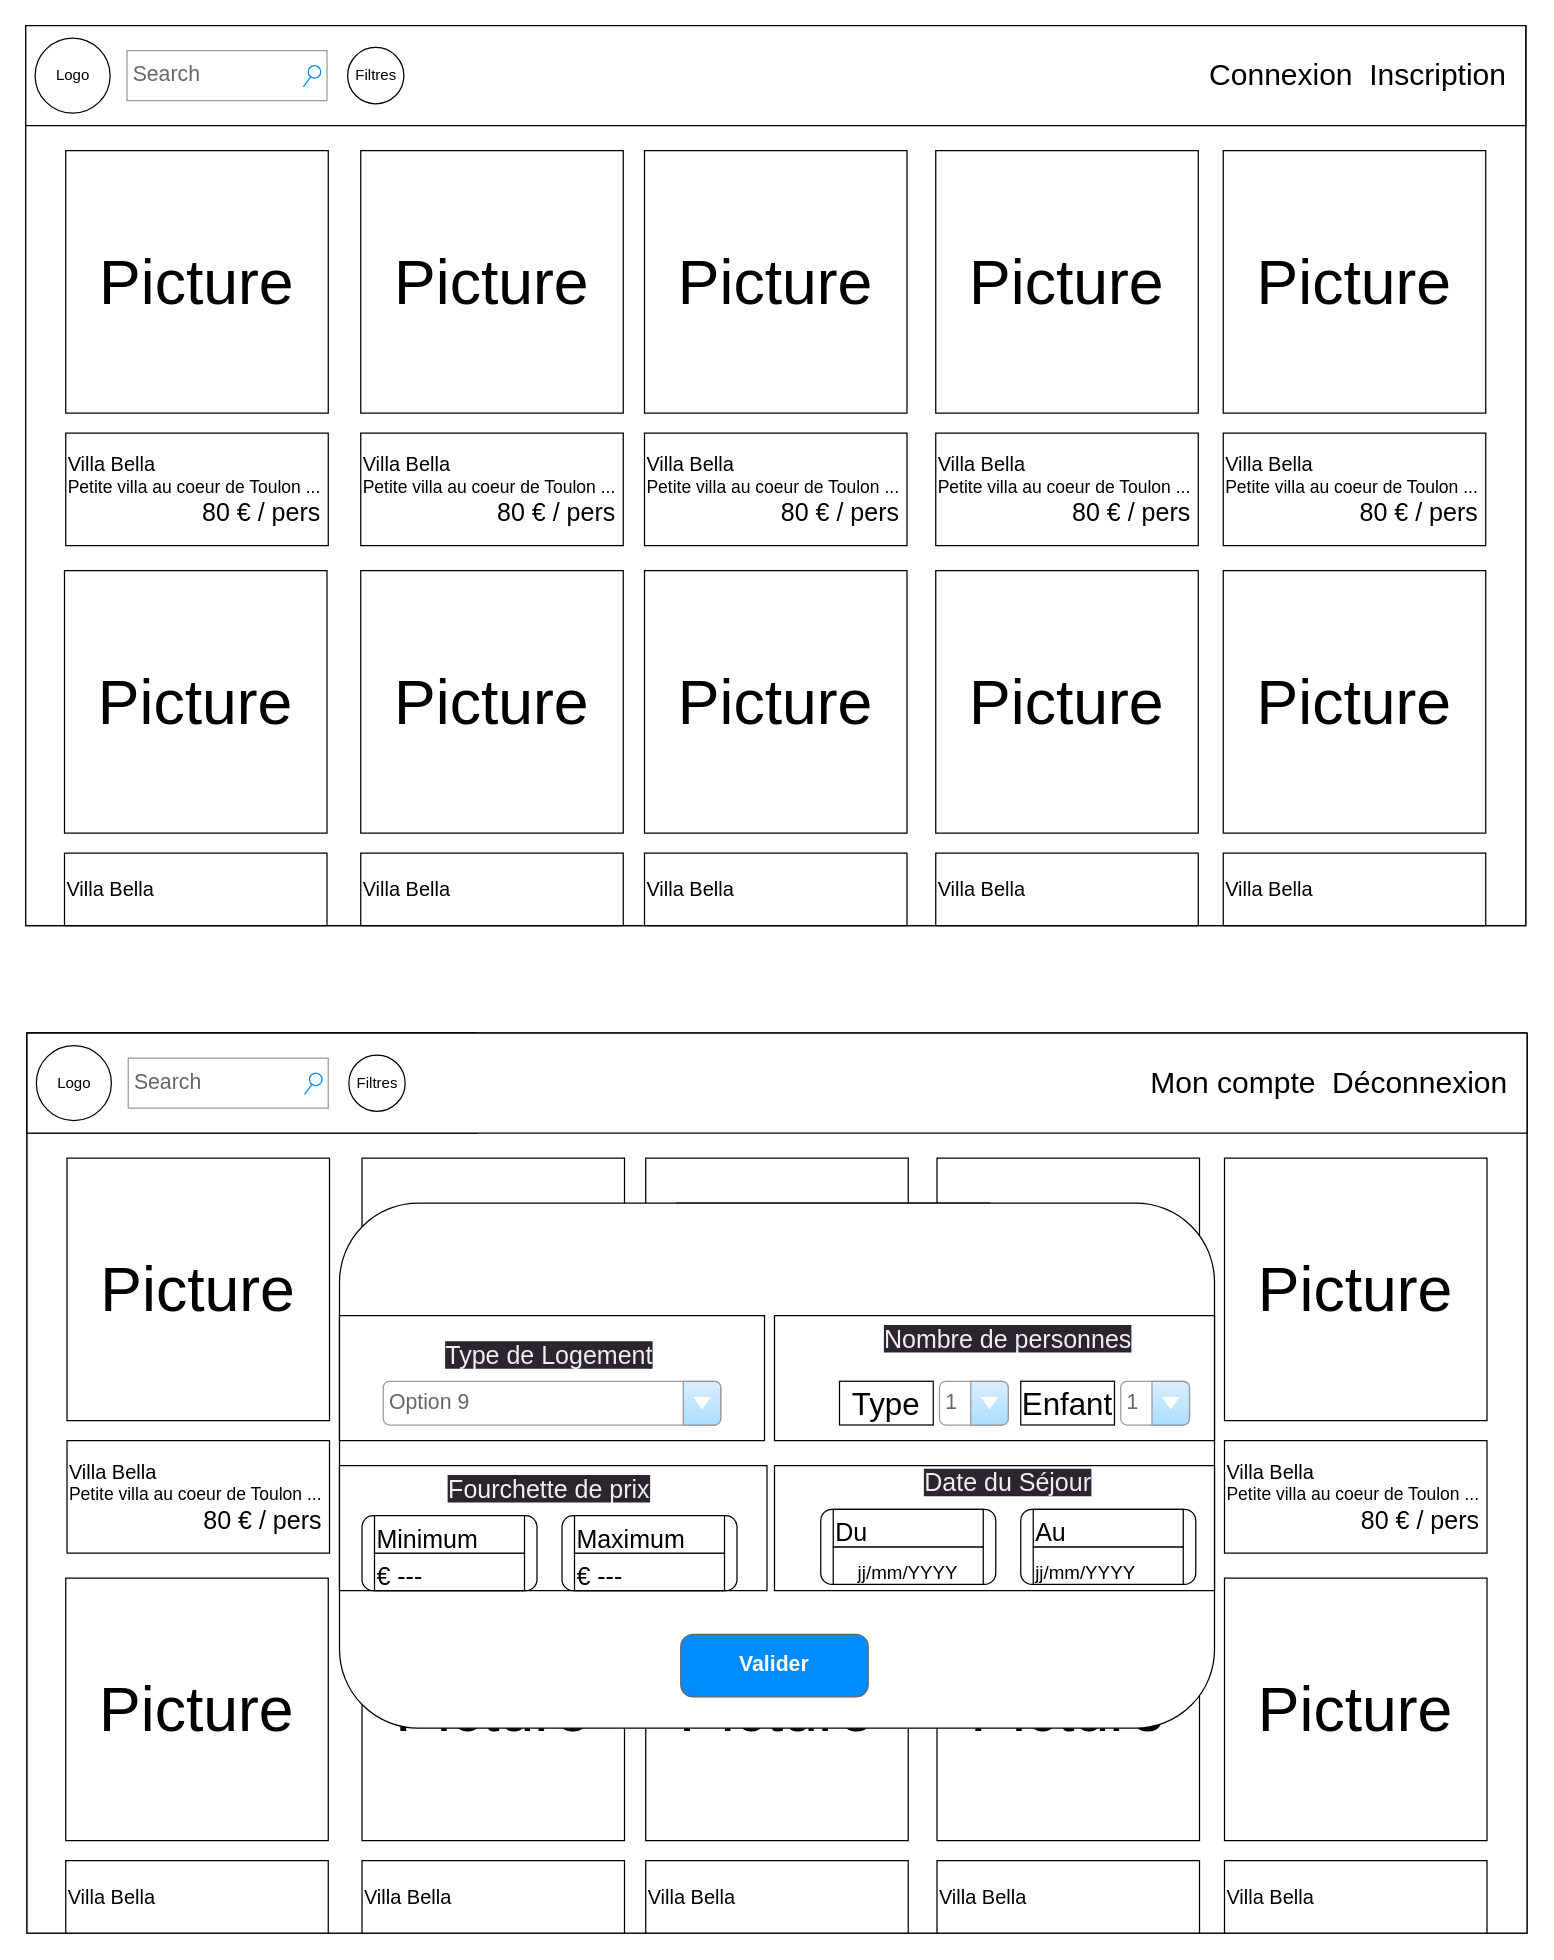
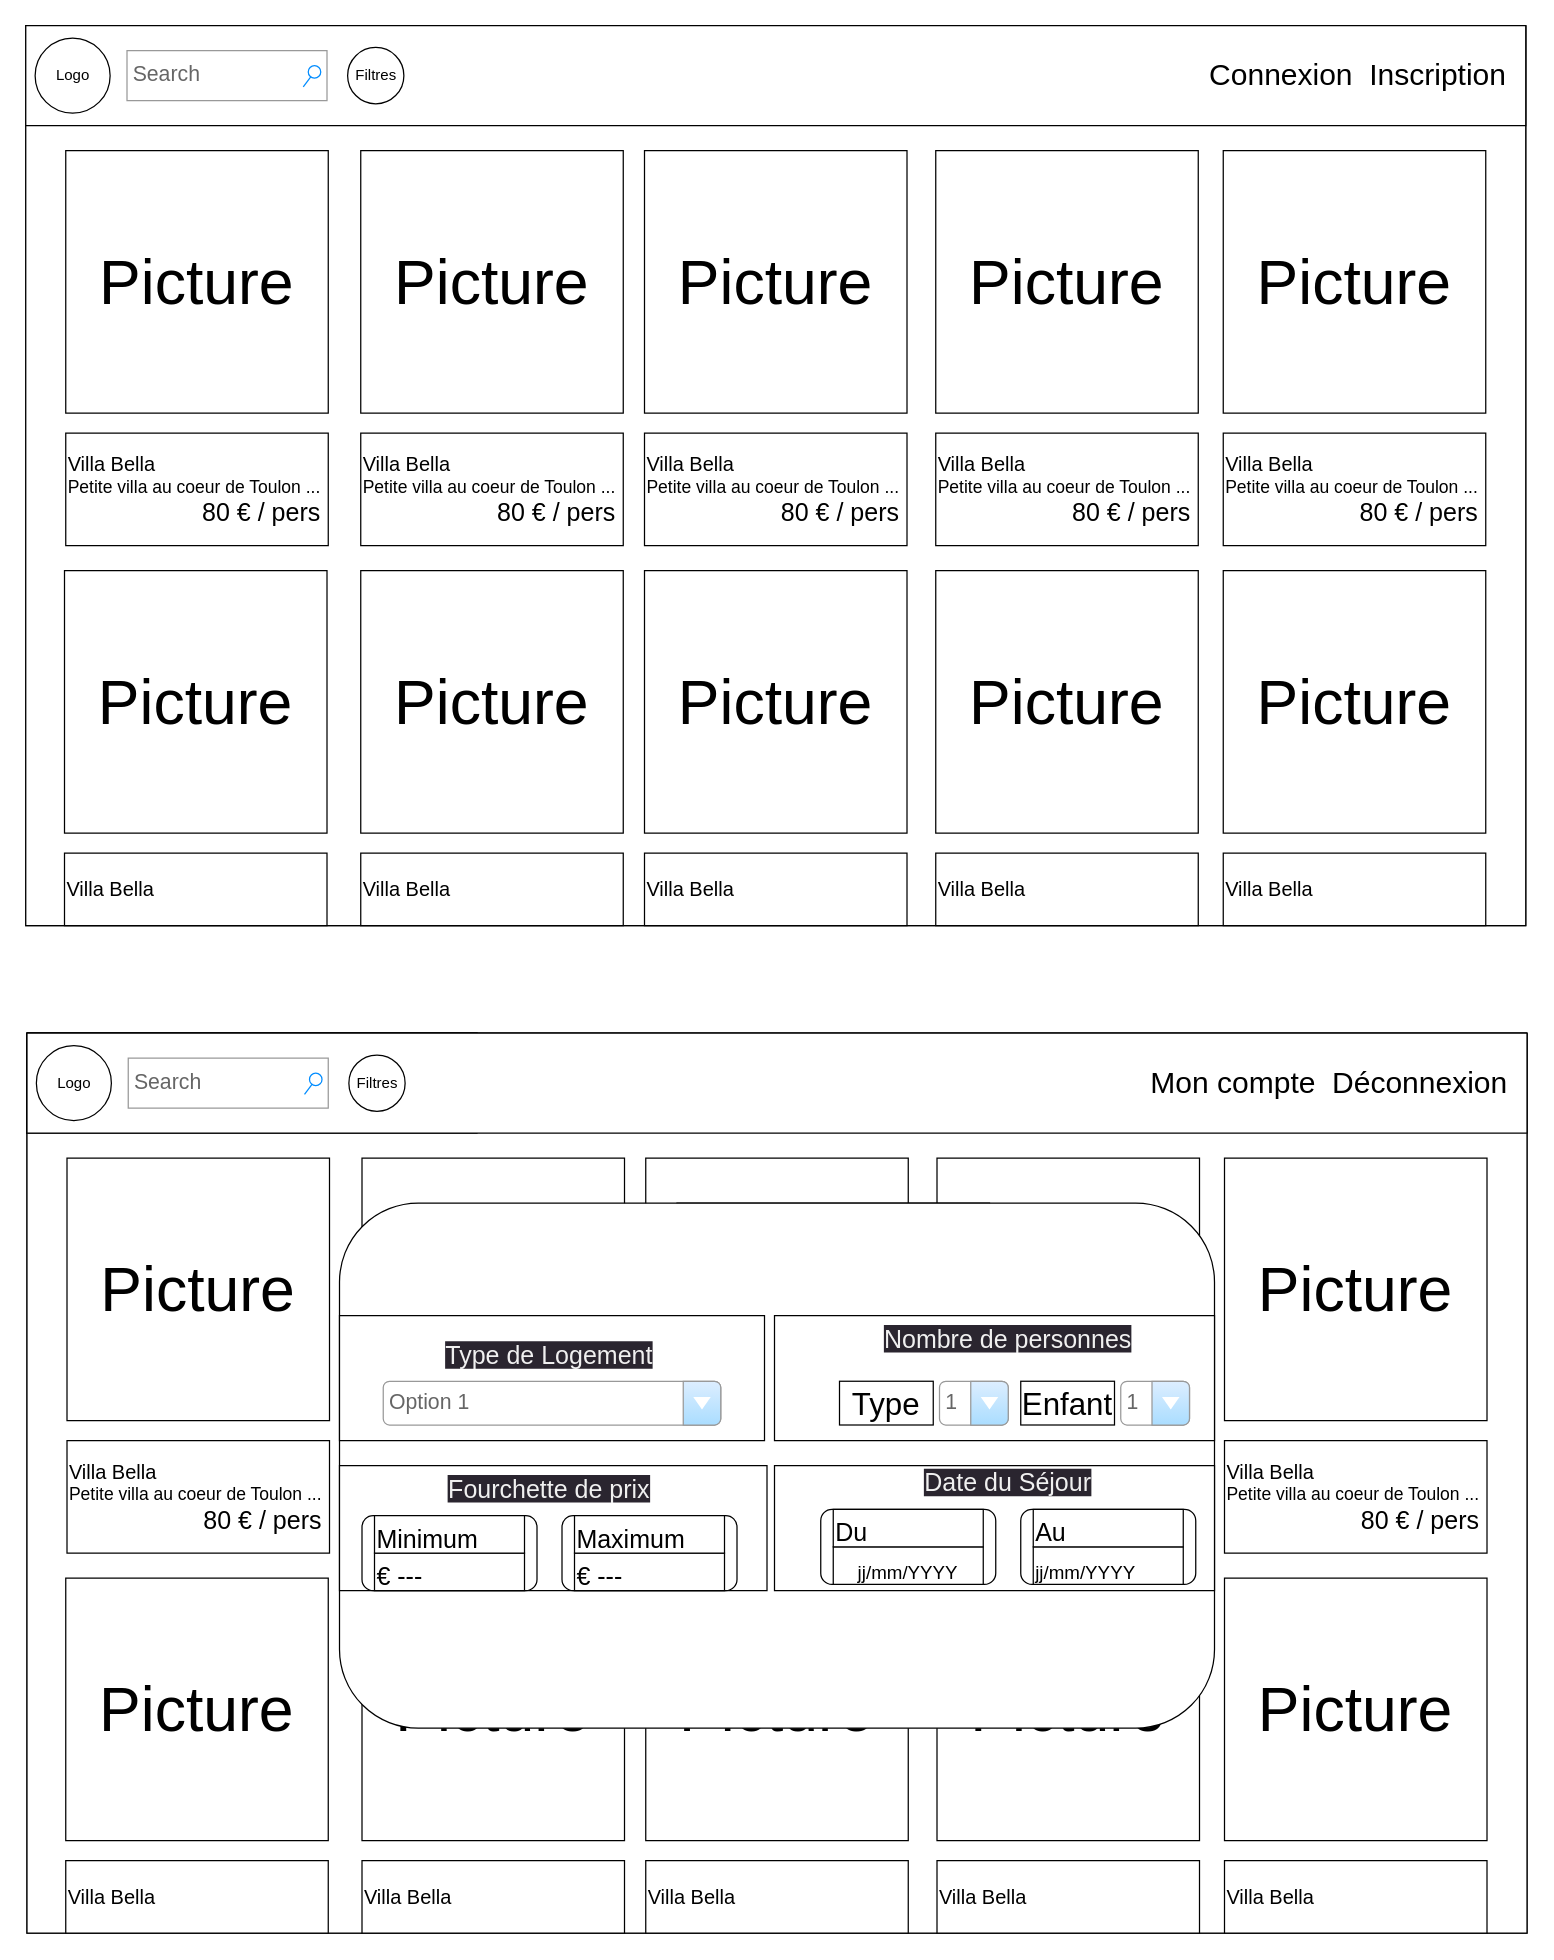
node "Option 9": label "Option 9" -> "Option 1"
node "Valider": removed
